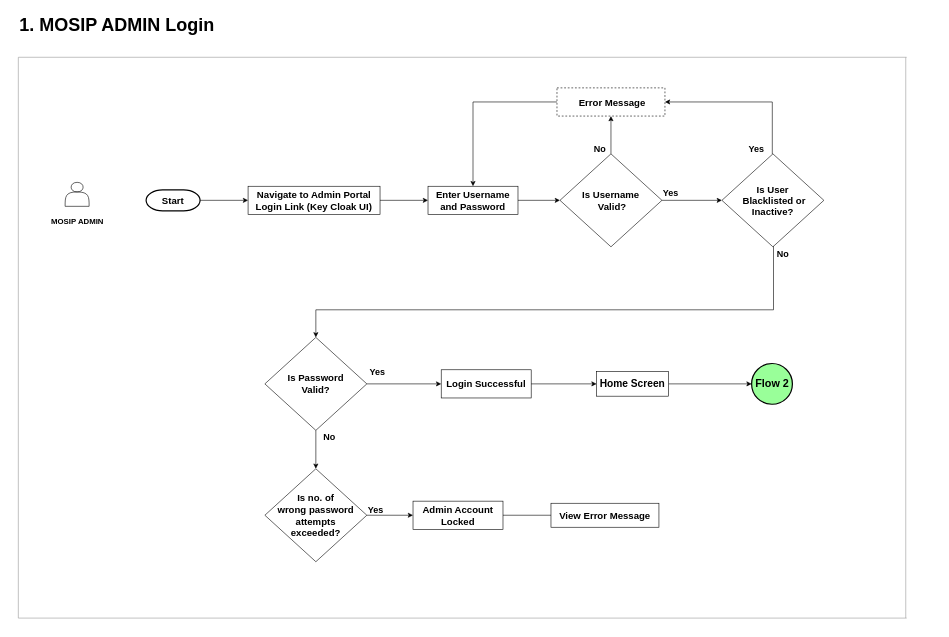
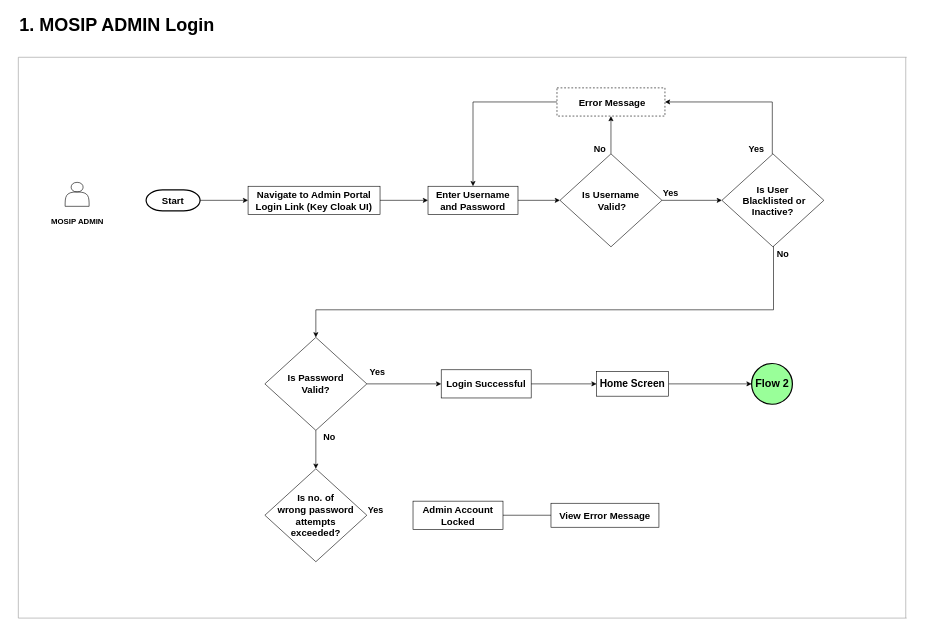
edge "Is no. of wrong password attempts exceeded?" -> "Admin Account Locked": removed
